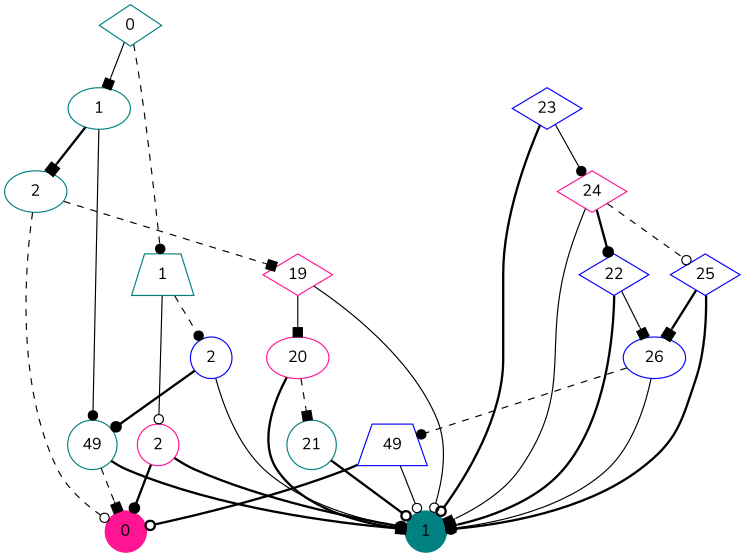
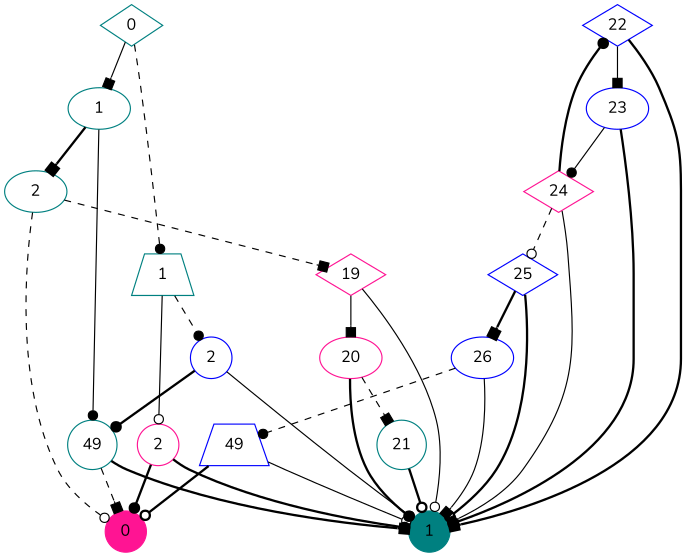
node "23": shape diamond -> ellipse
edge "22" -> "26": now "22" -> "23"
